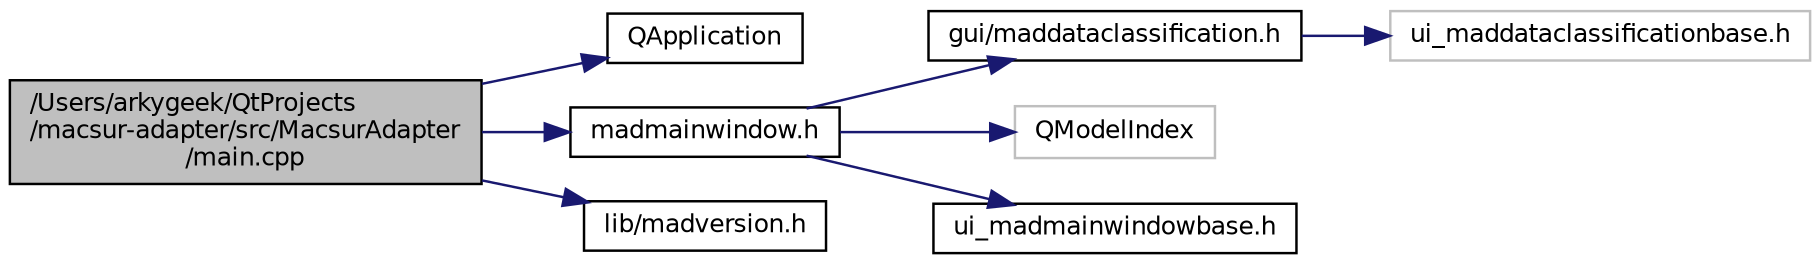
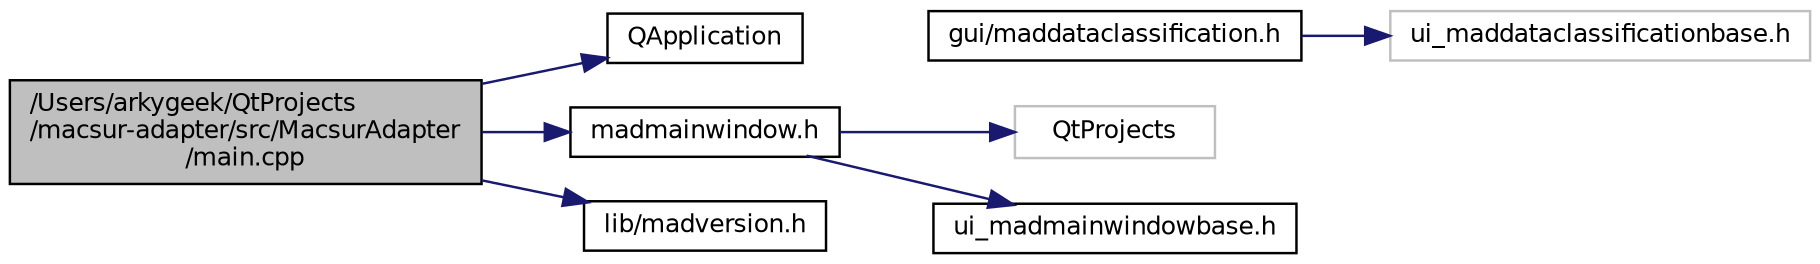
edge "madmainwindow.h" -> "gui/maddataclassification.h": removed
node "QModelIndex": label "QModelIndex" -> "QtProjects"
